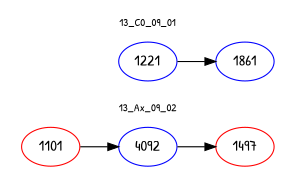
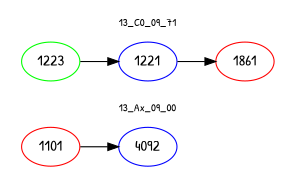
cluster "13_C0_09_01": label "13_C0_09_01" -> "13_C0_09_71"
node "1223": added
node "1861": color blue -> red
cluster "13_Ax_09_02": label "13_Ax_09_02" -> "13_Ax_09_00"
node "1497": removed
